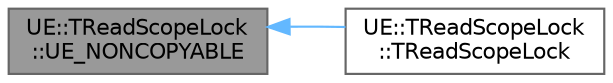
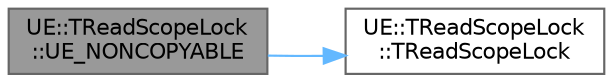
edge "UE::TReadScopeLock ::TReadScopeLock" -> "UE::TReadScopeLock ::UE_NONCOPYABLE": reversed
